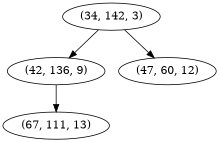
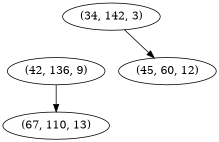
edge "(34, 142, 3)" -> "(42, 136, 9)": removed
node "(47, 60, 12)": label "(47, 60, 12)" -> "(45, 60, 12)"
node "(67, 111, 13)": label "(67, 111, 13)" -> "(67, 110, 13)"
